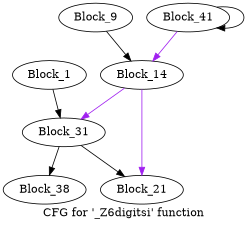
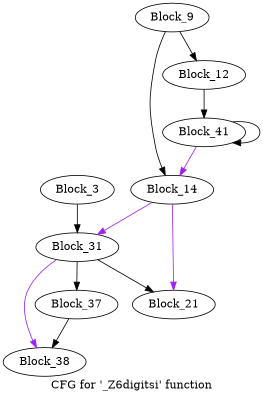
node "Block_1": label "Block_1" -> "Block_3"
node "Block_12": added
edge "Block_31" -> "Block_38": color black -> purple
node "Block_37": added
